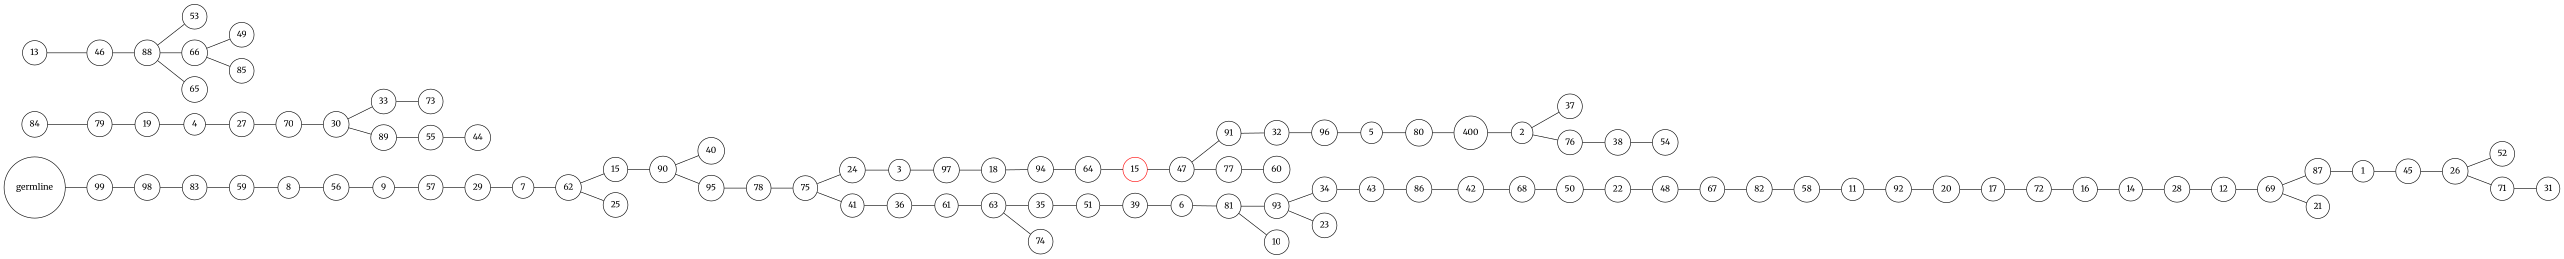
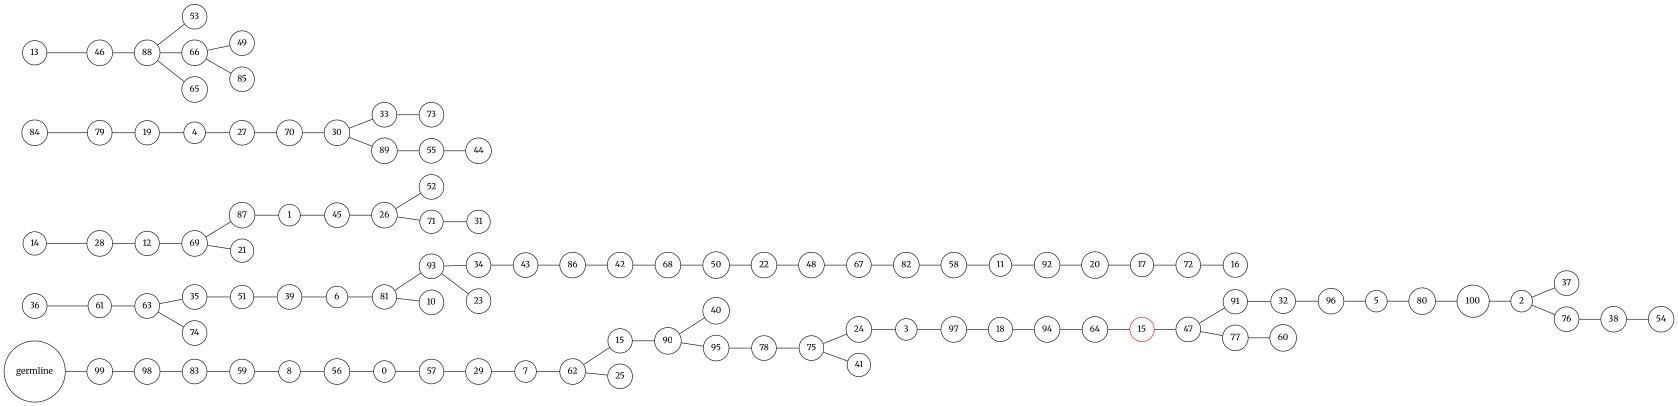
node "400": label "400" -> "100"
node "9": label "9" -> "0"
edge "16" -- "14": removed
edge "41" -- "36": removed
